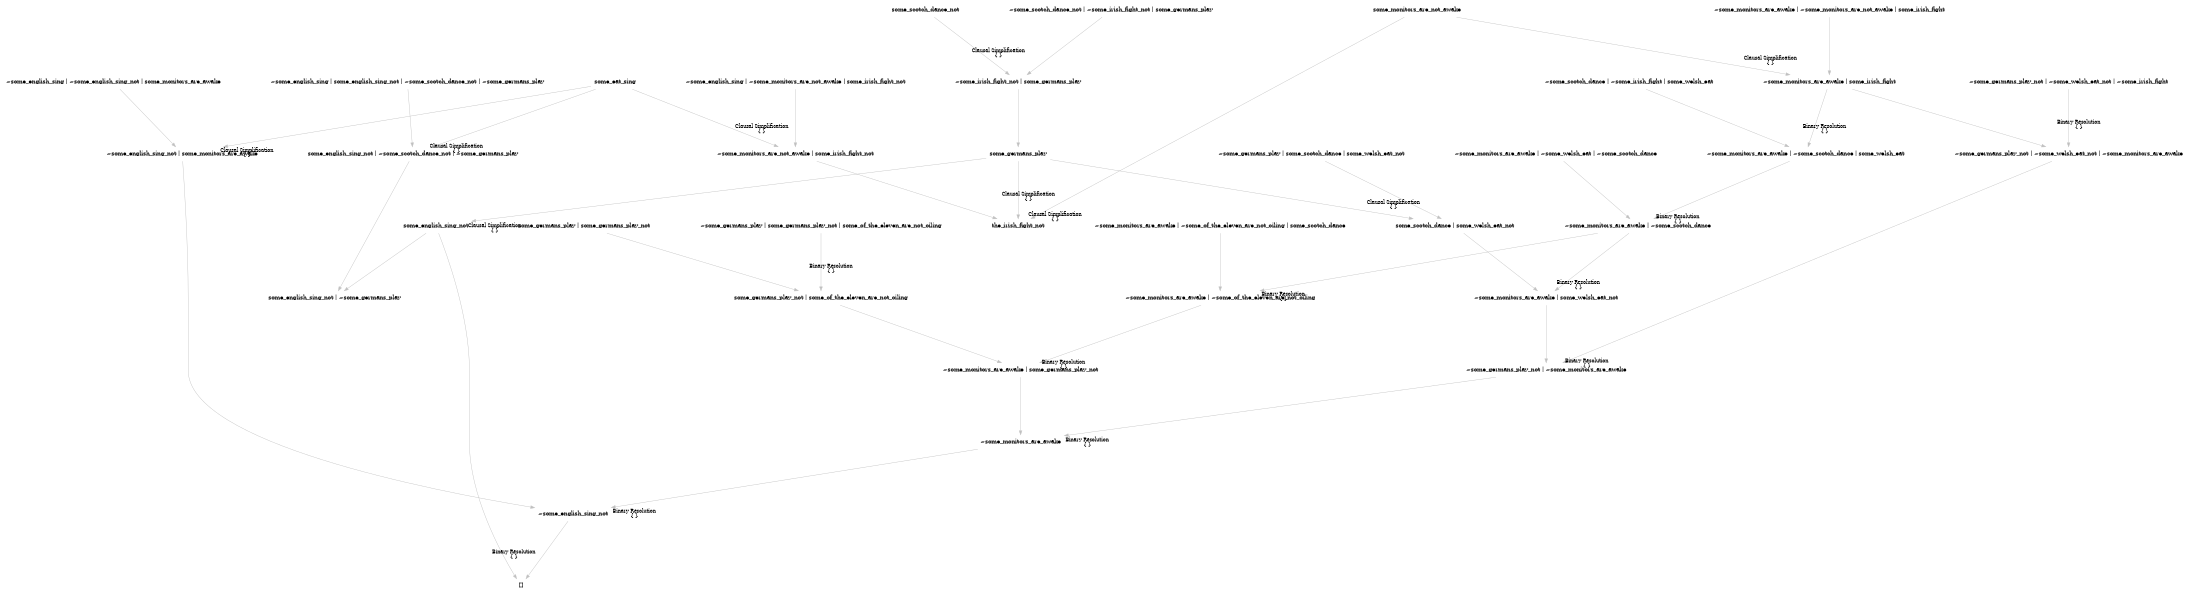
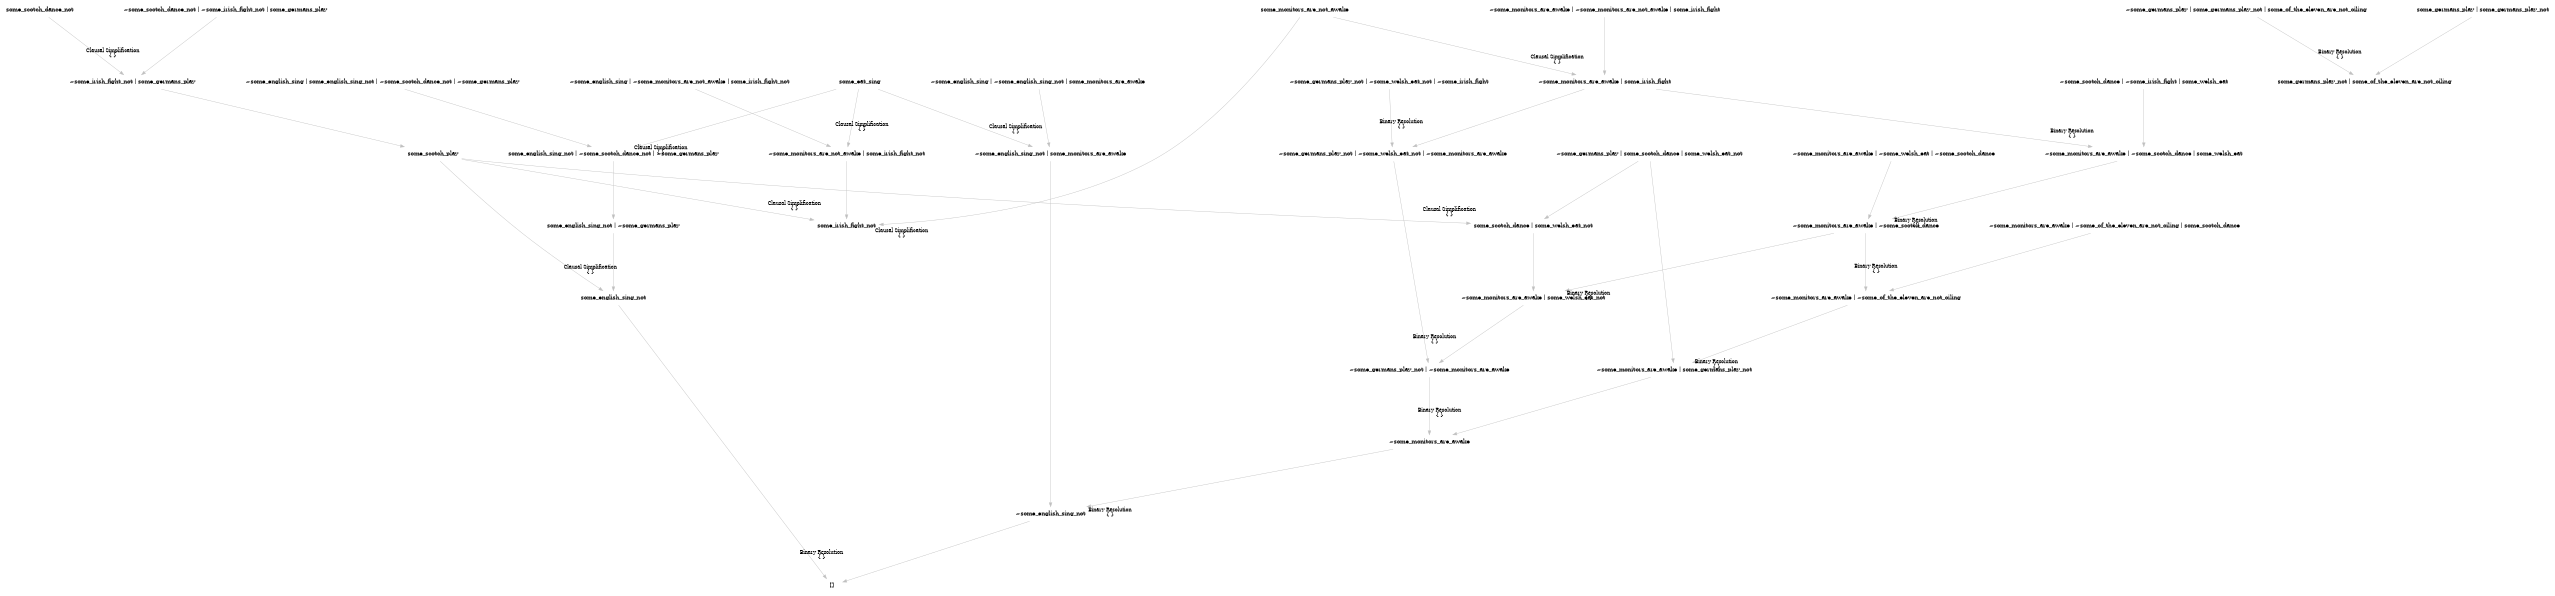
node "some_germans_play": label "some_germans_play" -> "some_scotch_play"
node "the_irish_fight_not": label "the_irish_fight_not" -> "some_irish_fight_not"
edge "some_english_sing_not" -> "some_english_sing_not | ~some_germans_play": reversed
edge "some_germans_play_not | some_of_the_eleven_are_not_oiling" -> "~some_monitors_are_awake | some_germans_play_not": now "~some_germans_play | some_scotch_dance | some_welsh_eat_not" -> "~some_monitors_are_awake | some_germans_play_not"
